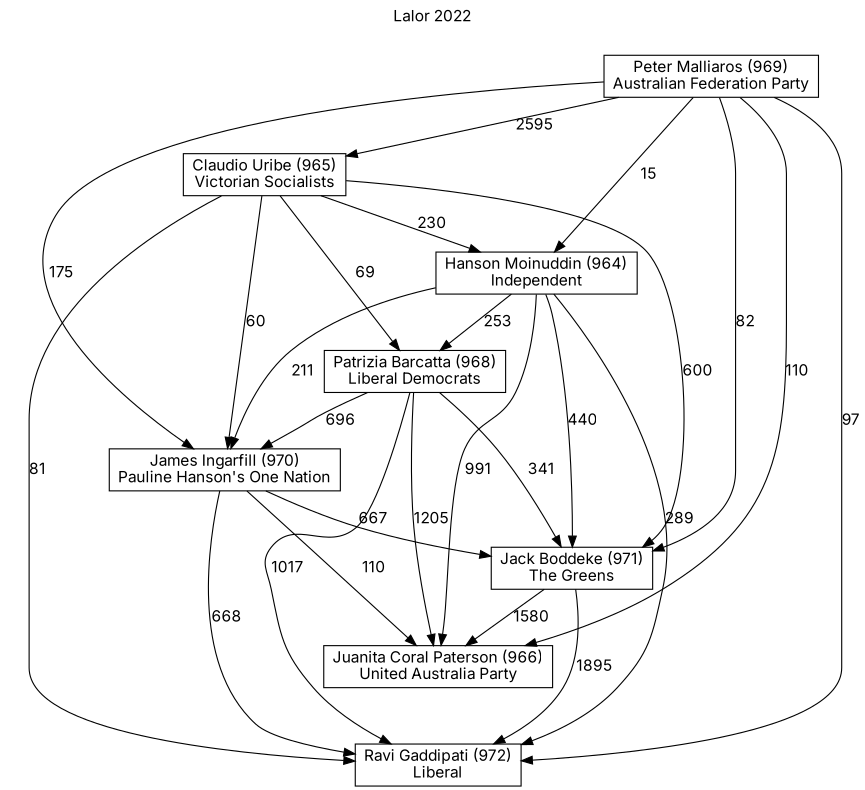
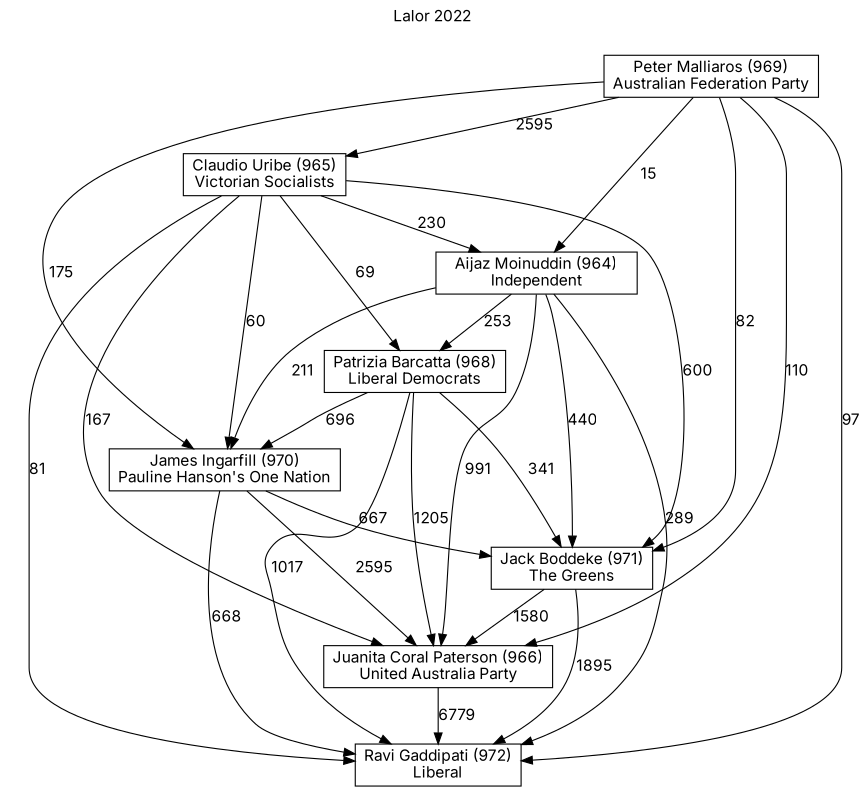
node "Hanson Moinuddin (964) Independent": label "Hanson Moinuddin (964) Independent" -> "Aijaz Moinuddin (964) Independent"
edge "Claudio Uribe (965) Victorian Socialists" -> "Juanita Coral Paterson (966) United Australia Party": added, label "167"
edge "James Ingarfill (970) Pauline Hanson's One Nation" -> "Juanita Coral Paterson (966) United Australia Party": label "110" -> "2595"
edge "Juanita Coral Paterson (966) United Australia Party" -> "Ravi Gaddipati (972) Liberal": added, label "6779"
